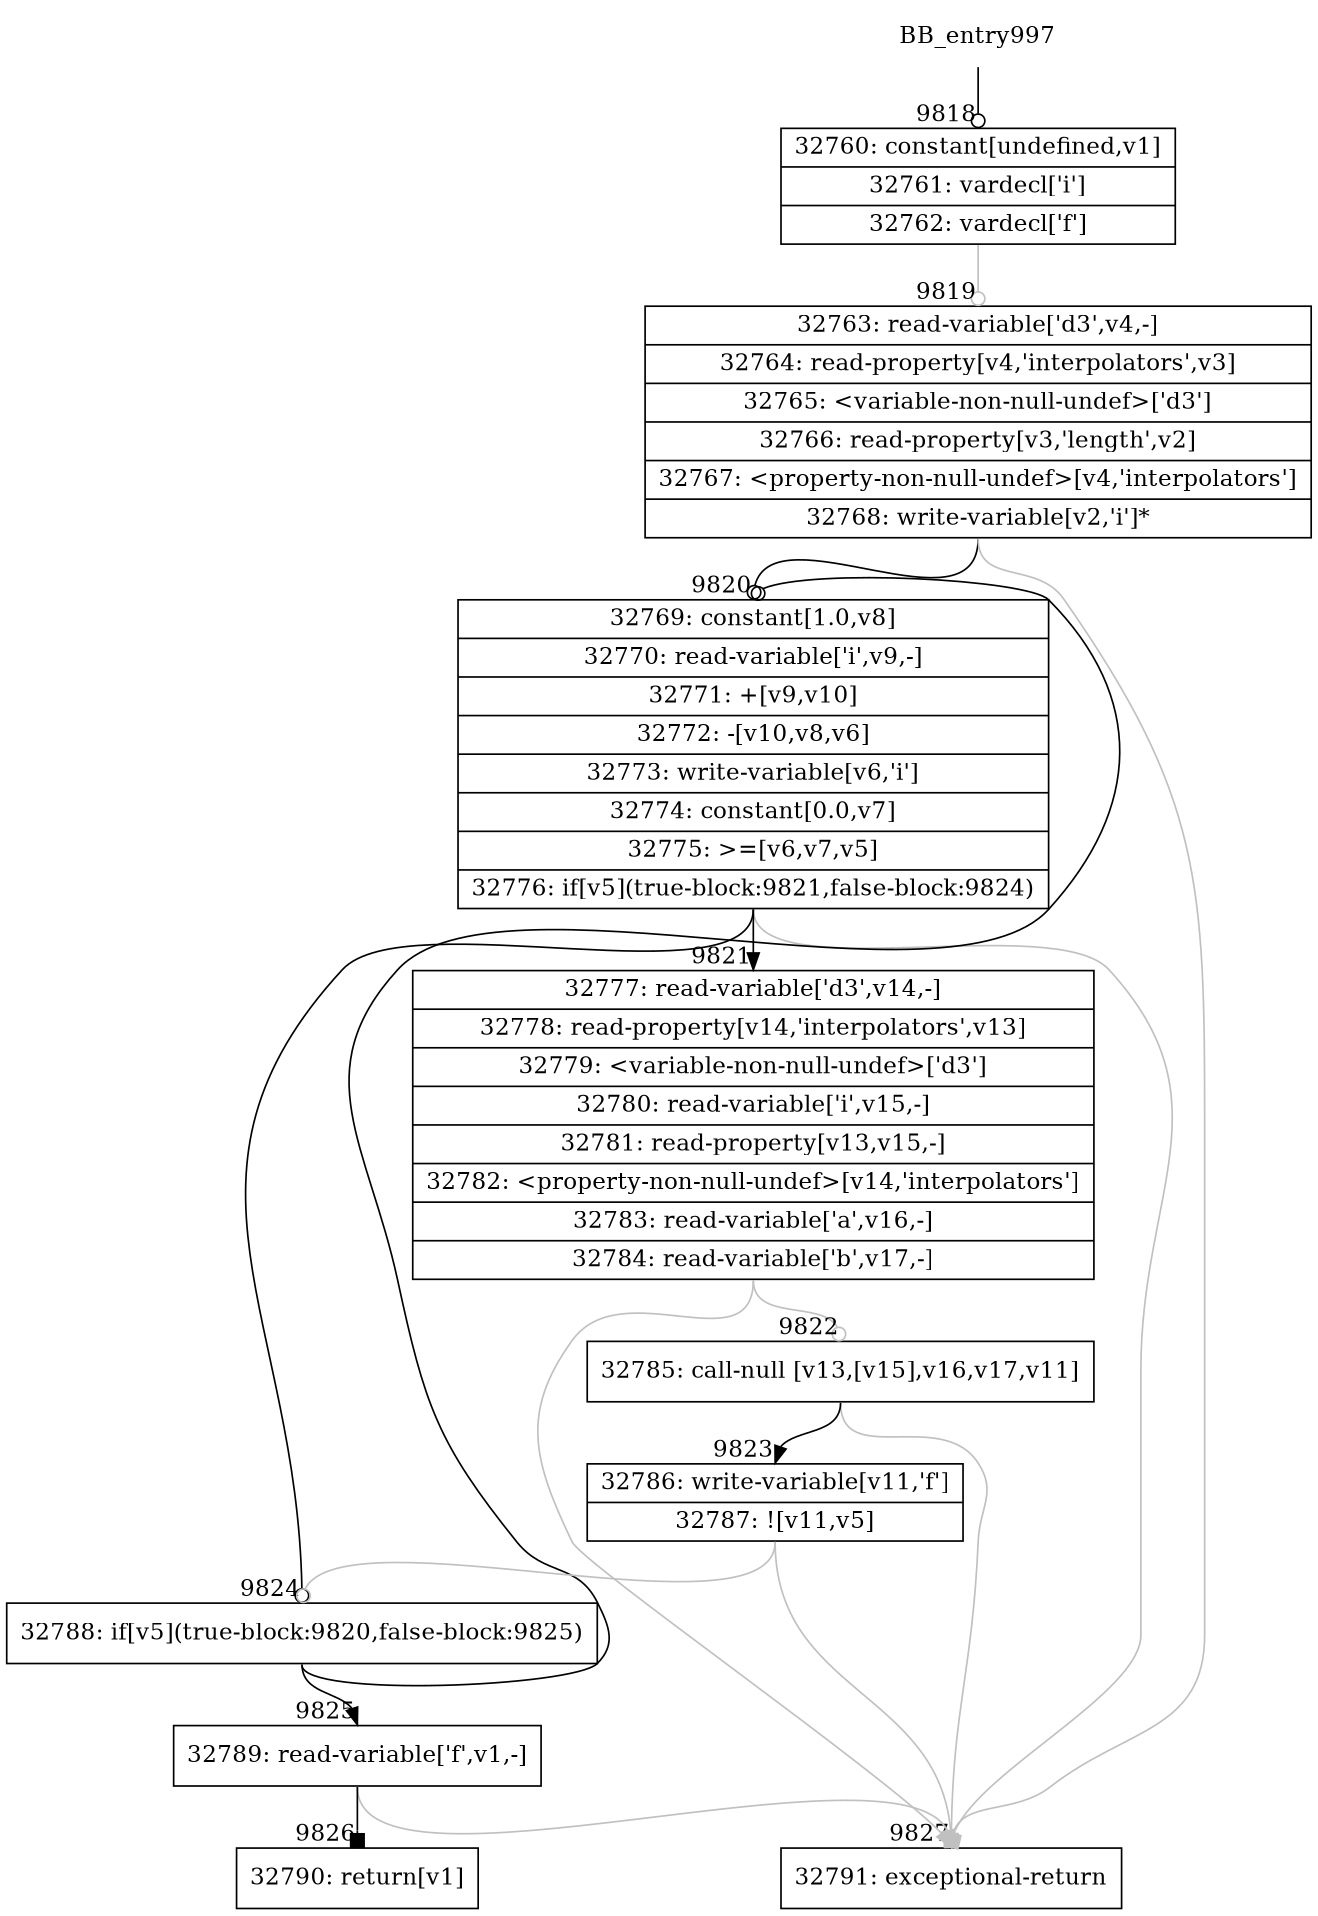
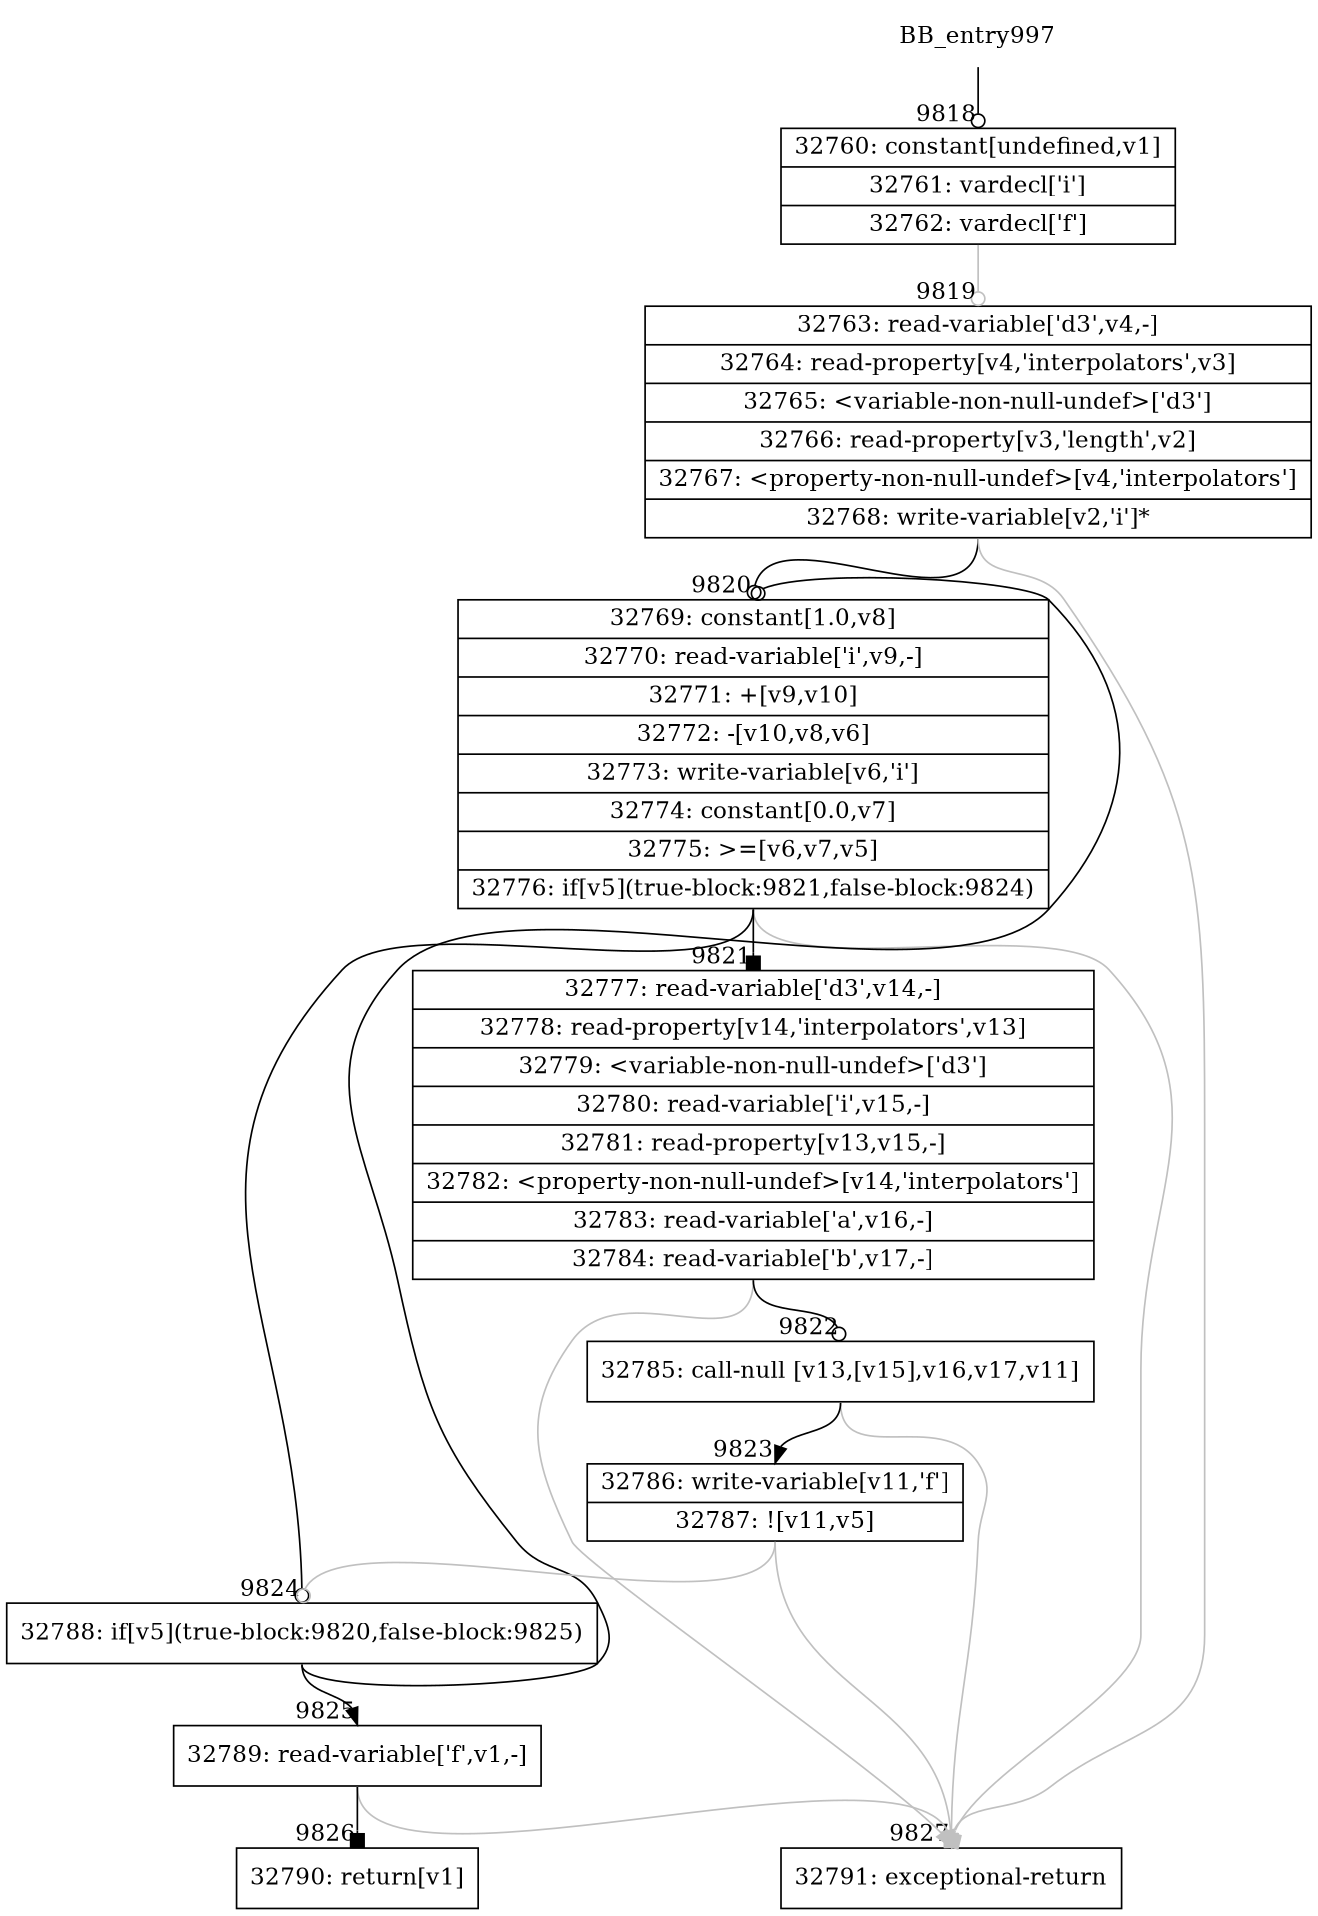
edge "32769: constant[1.0,v8]" -> "32777: read-variable['d3',v14,-]": arrowhead normal -> box
edge "32777: read-variable['d3',v14,-]" -> "32785: call-null [v13,[v15],v16,v17,v11]": color gray -> black
